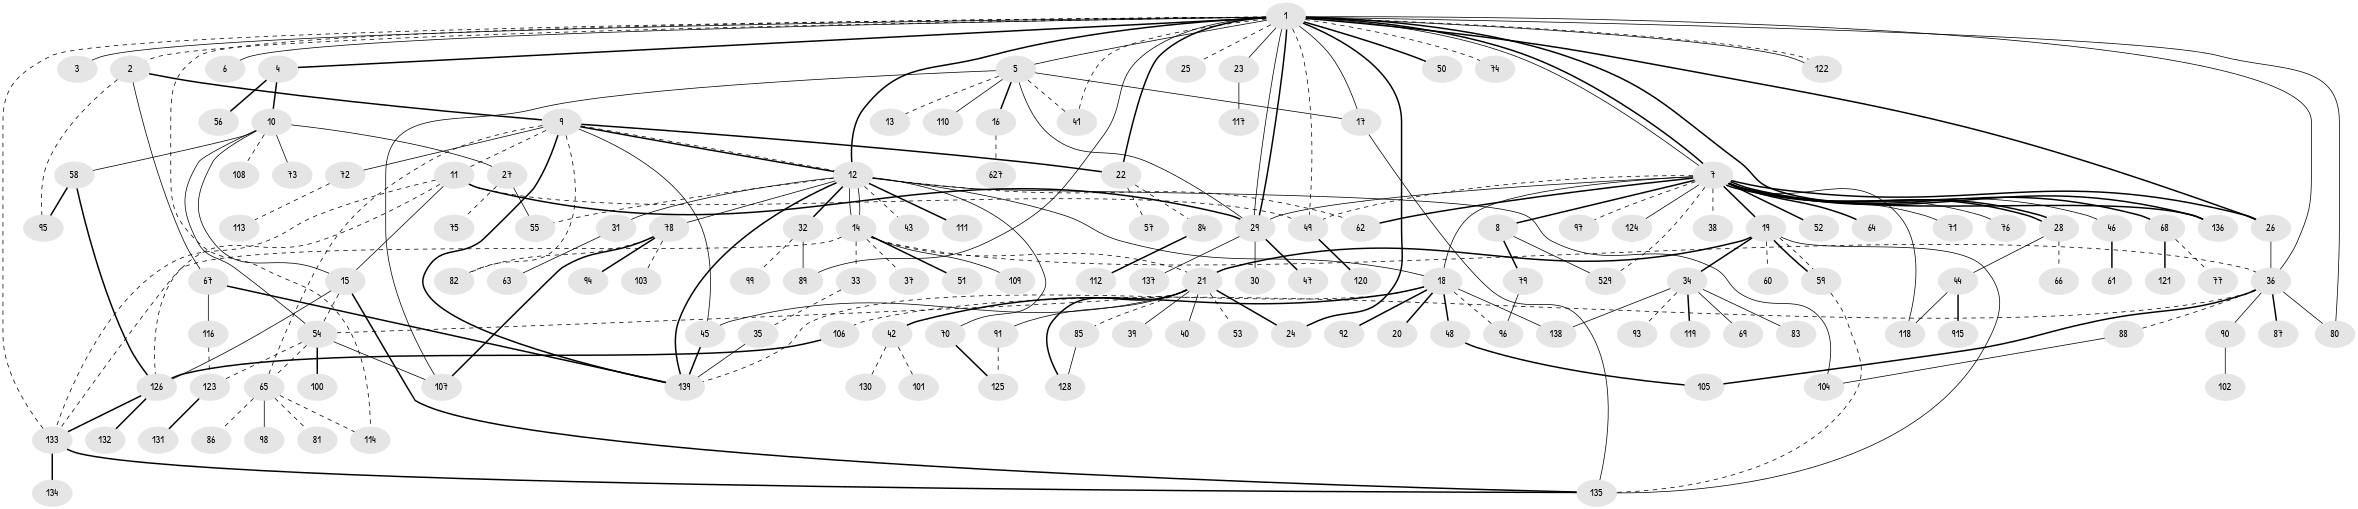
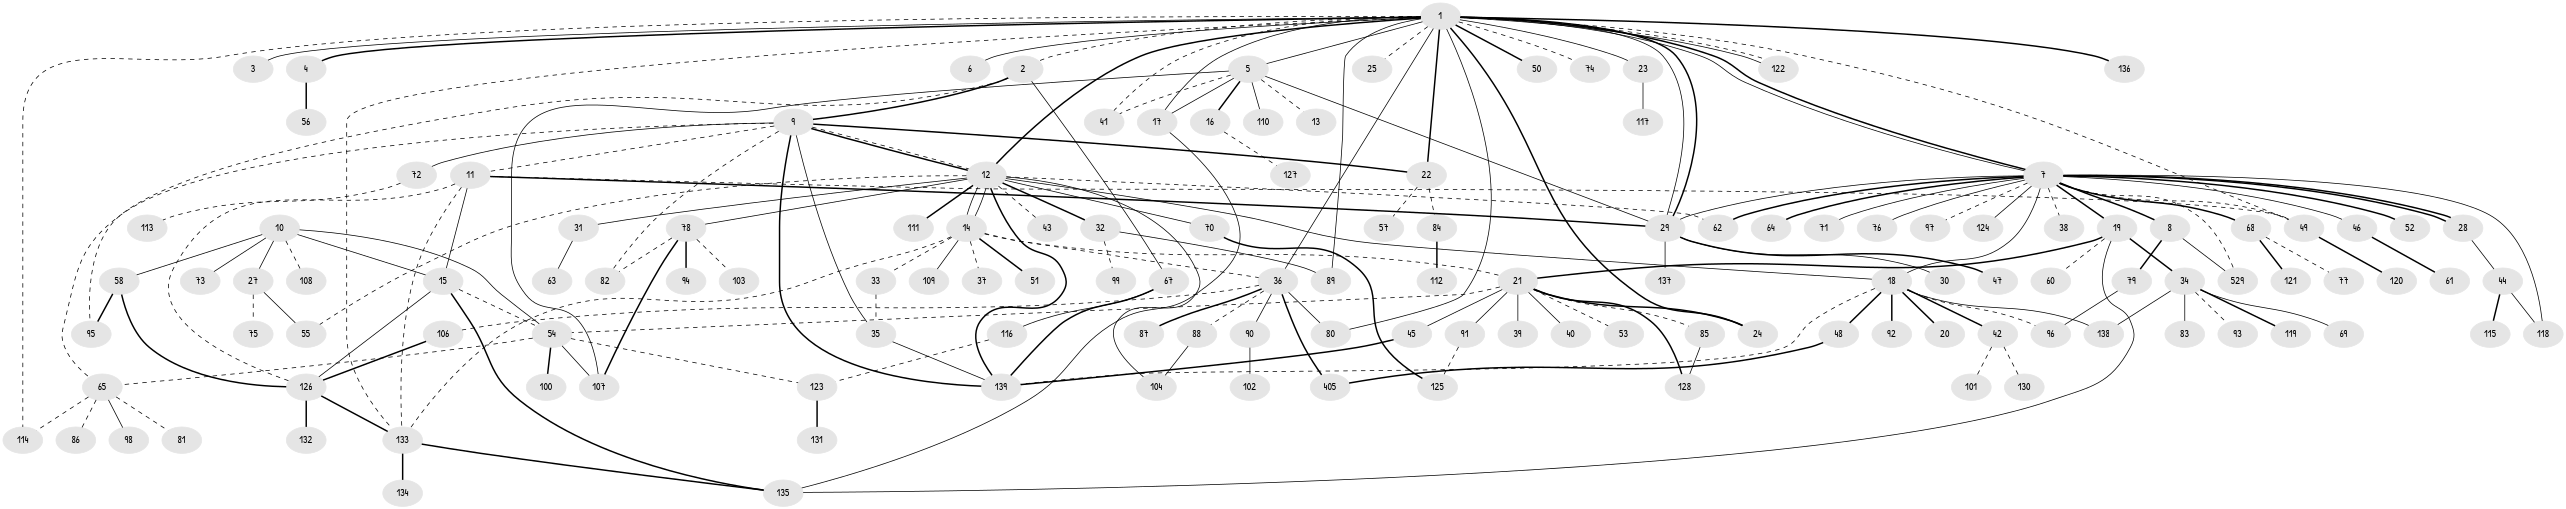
edge "4" -- "10": removed
node "627": label "627" -> "127"
edge "9" -- "45": now "9" -- "35"
edge "7" -- "136": removed
node "26": removed
node "59": removed
node "66": removed
node "915": label "915" -> "115"
node "105": label "105" -> "405"
